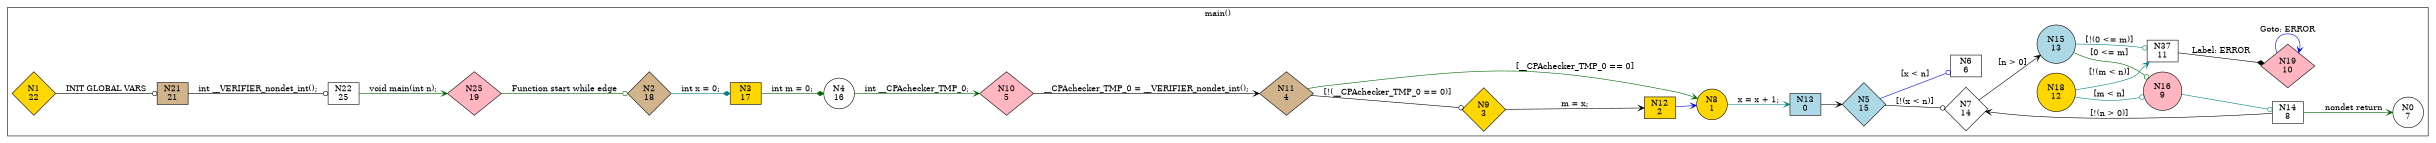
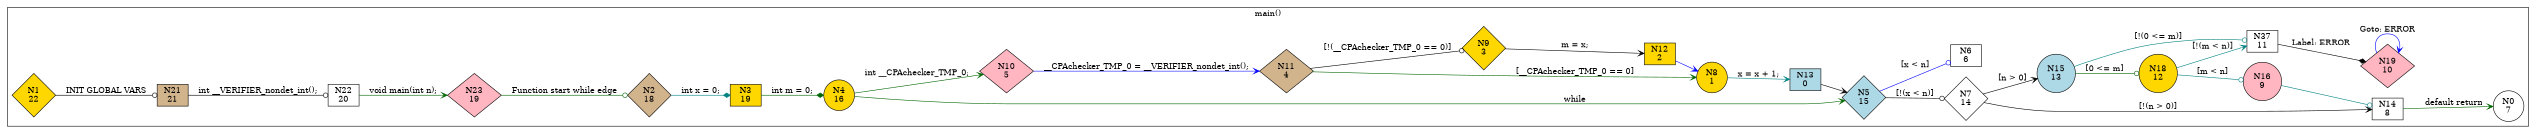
edge "N15 13" -> "N16 9": now "N15 13" -> "N18 12"
node "N22 25": label "N22 25" -> "N22 20"
node "N25 19": label "N25 19" -> "N23 19"
node "N3 17": label "N3 17" -> "N3 19"
node "N4 16": fillcolor white -> gold
edge "N10 5" -> "N11 4": color black -> blue
edge "N4 16" -> "N5 15": added, label "while"
edge "N14 8" -> "N0 7": label "nondet return" -> "default return"
edge "N14 8" -> "N7 14": reversed
